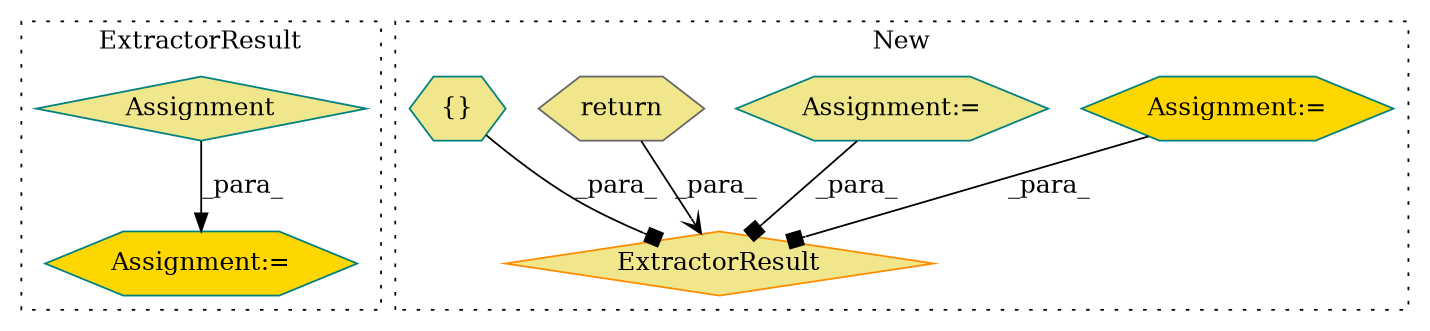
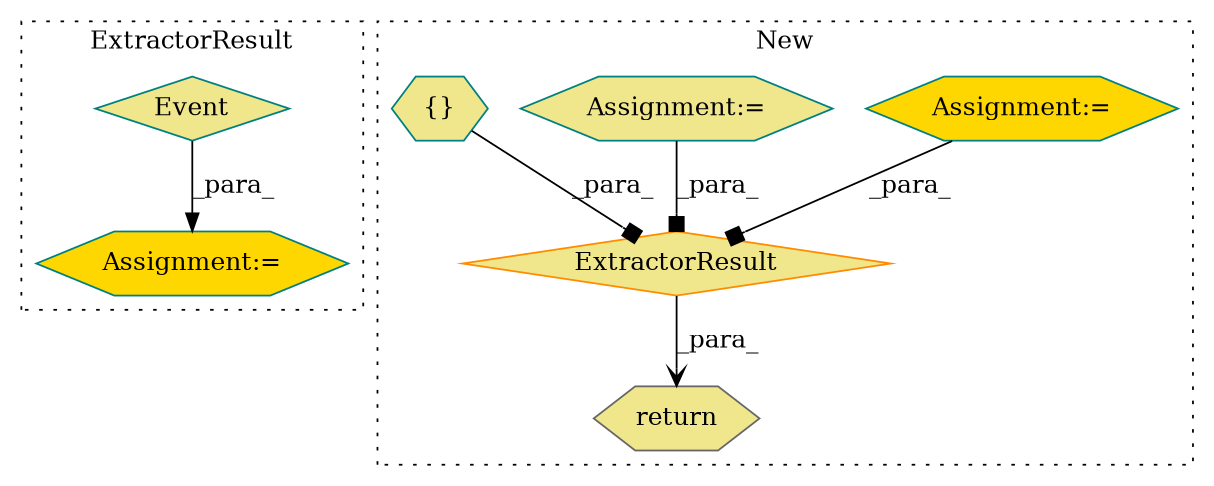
node "Assignment": label "Assignment" -> "Event"
edge "return" -> "ExtractorResult": reversed
